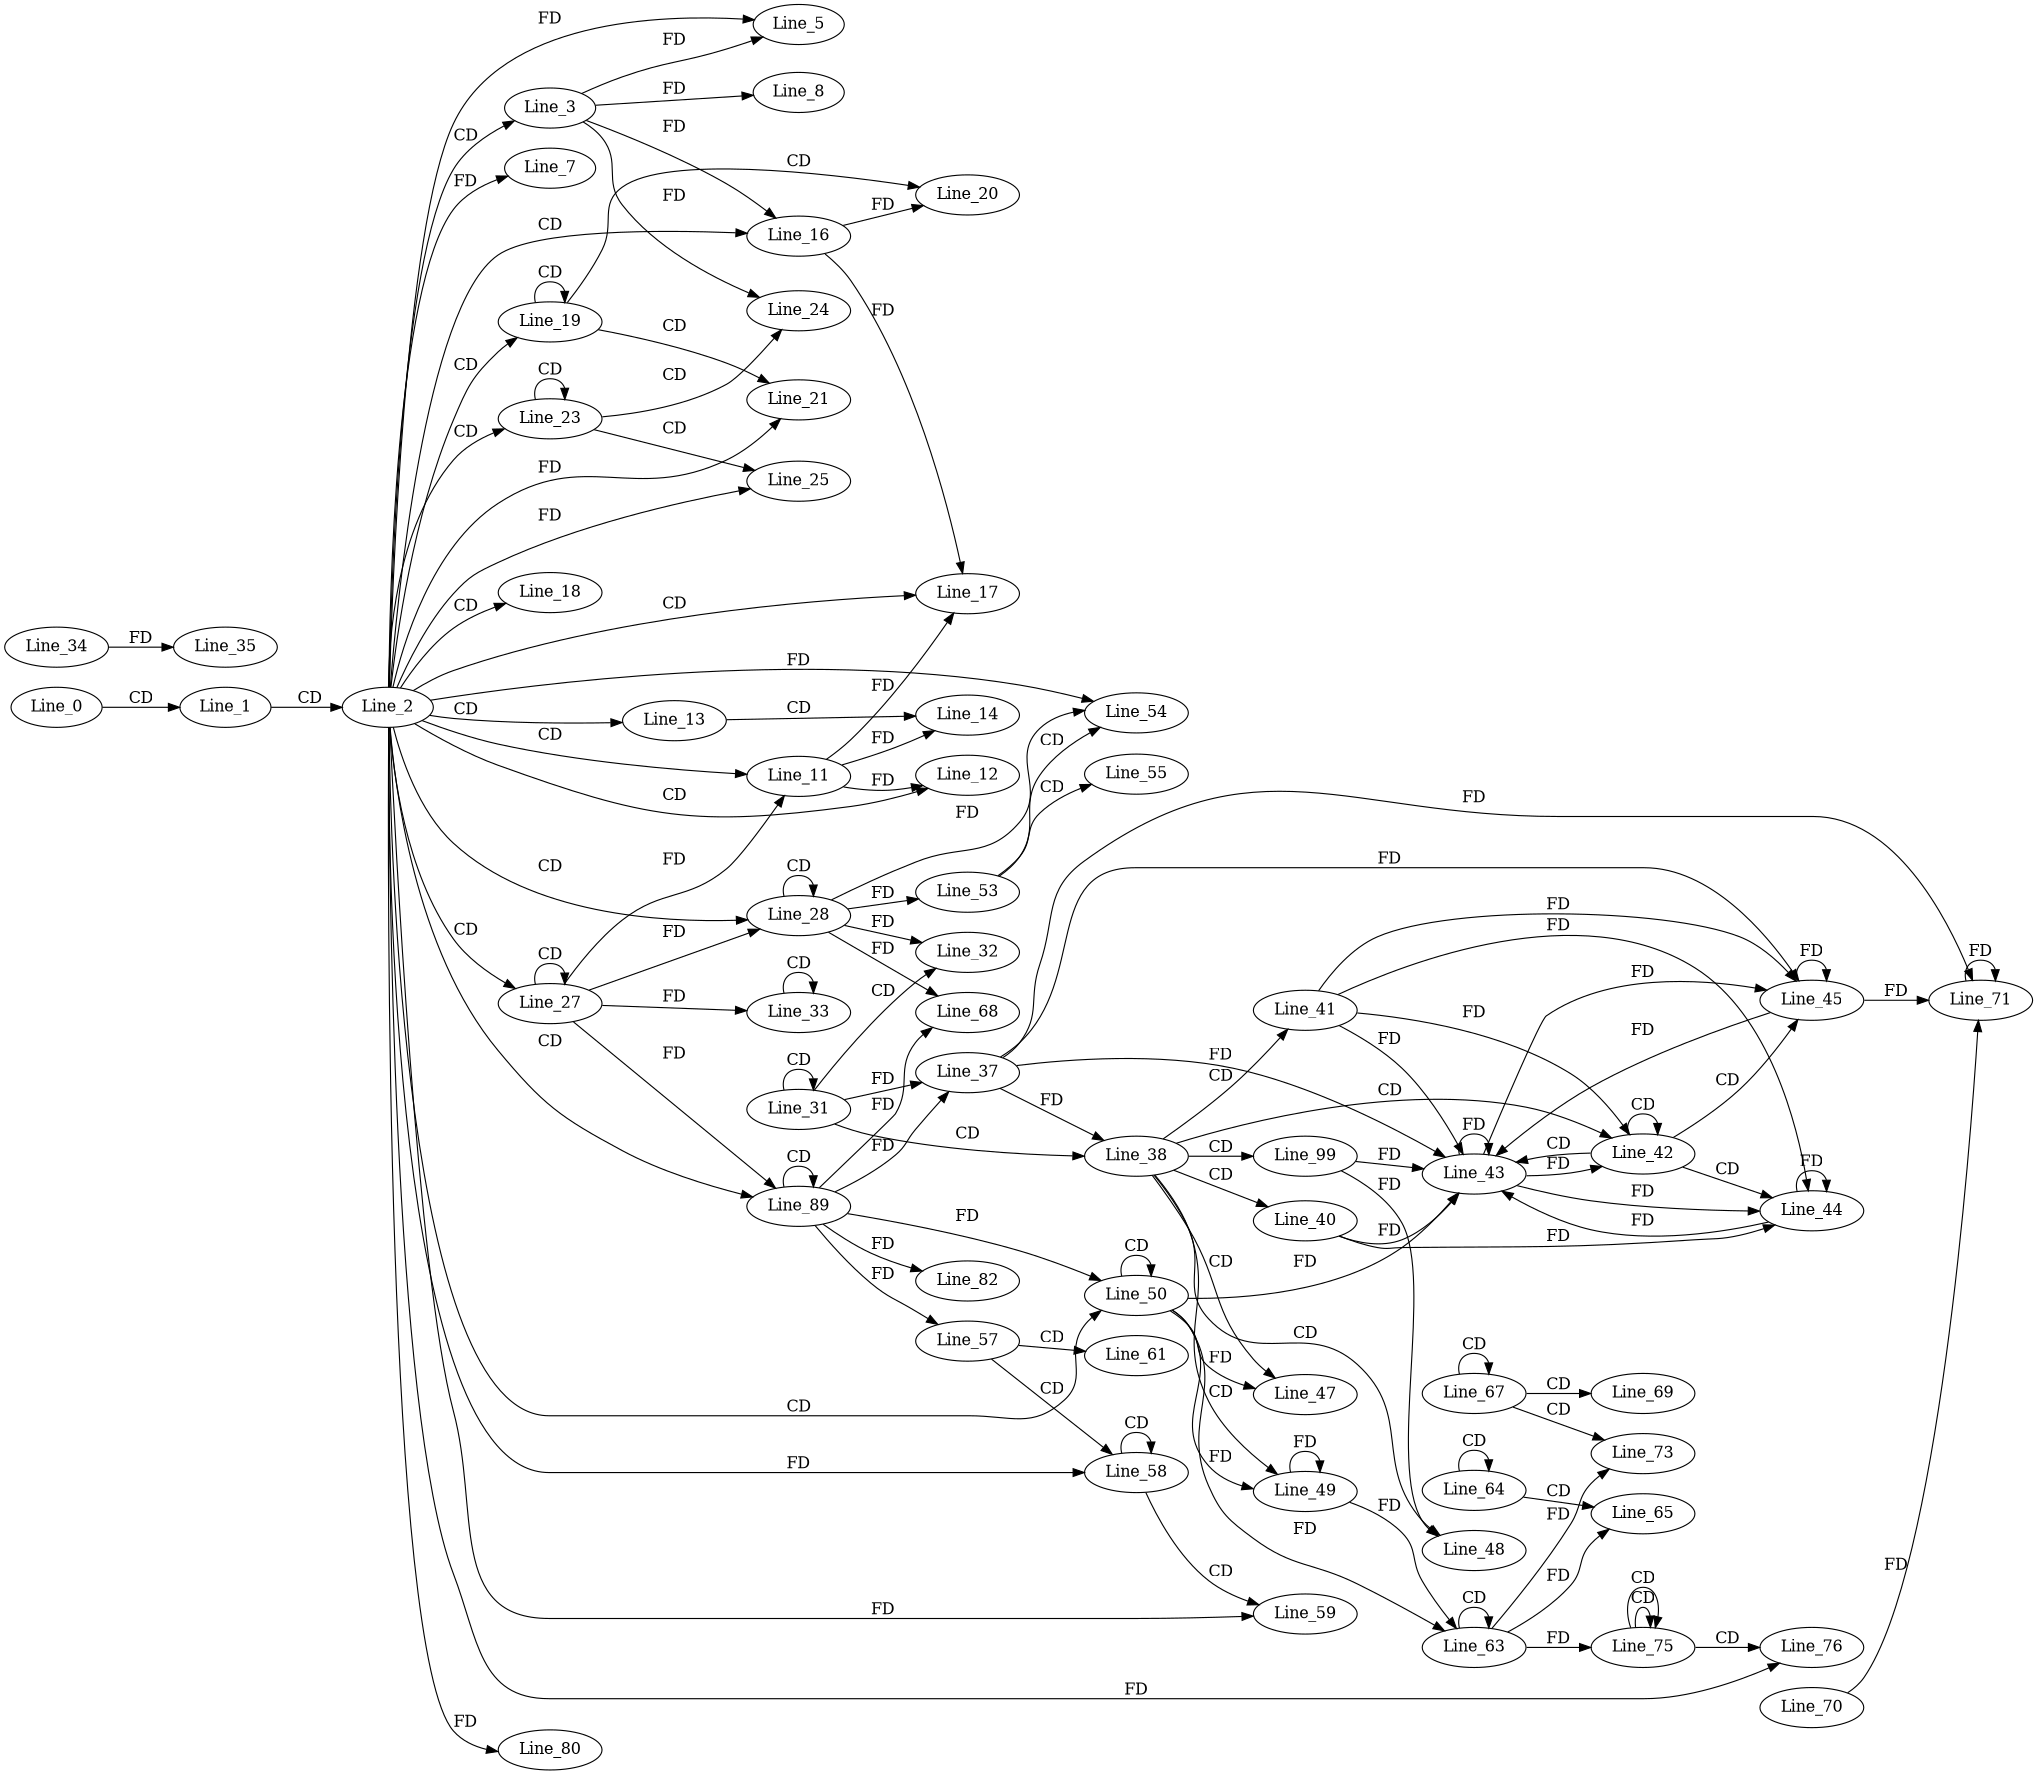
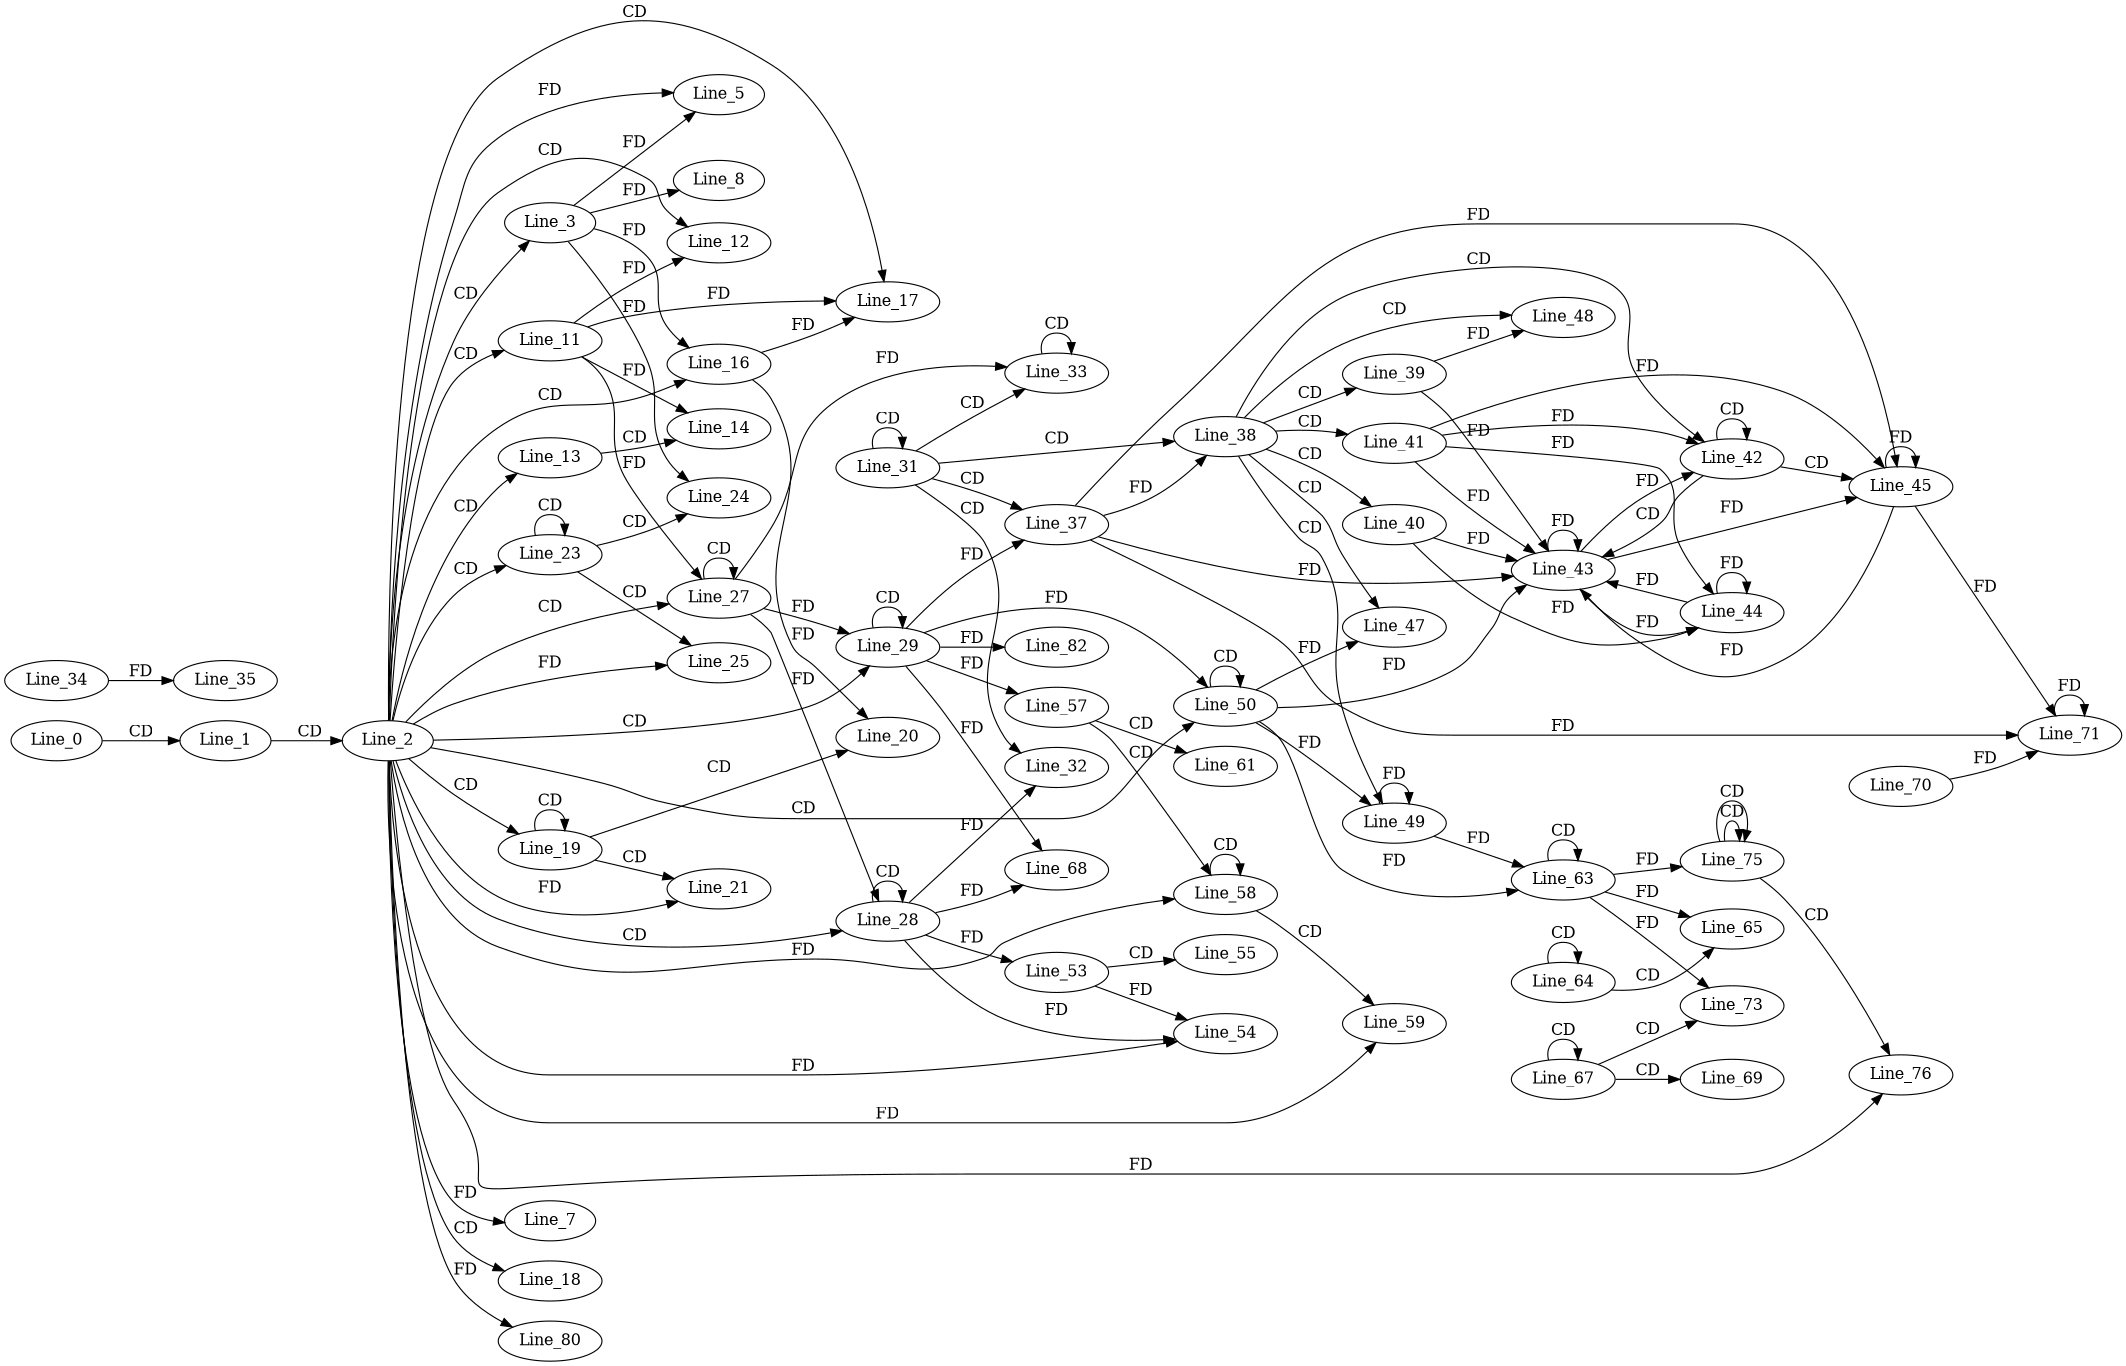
edge "Line_31" -> "Line_33": added, label "CD"
edge "Line_53" -> "Line_54": label "CD" -> "FD"
edge "Line_27" -> "Line_11": reversed
edge "Line_31" -> "Line_37": label "FD" -> "CD"
node "Line_99": label "Line_99" -> "Line_39"
edge "Line_42" -> "Line_44": removed, label "CD"
node "Line_89": label "Line_89" -> "Line_29"
